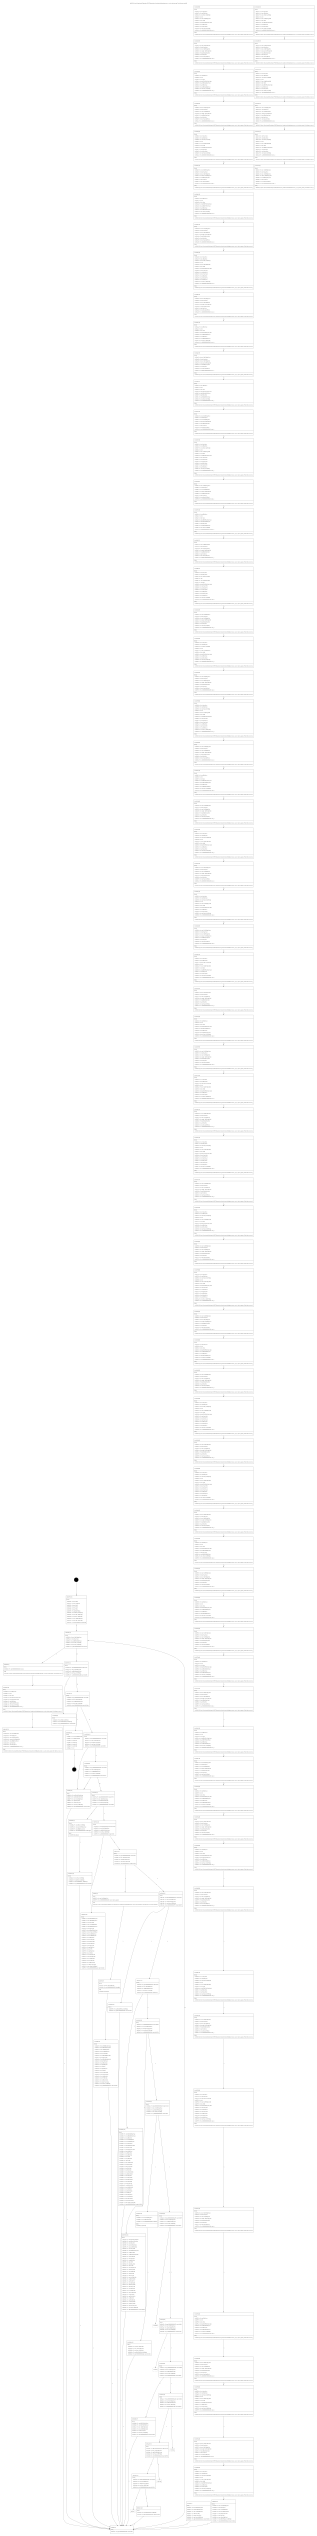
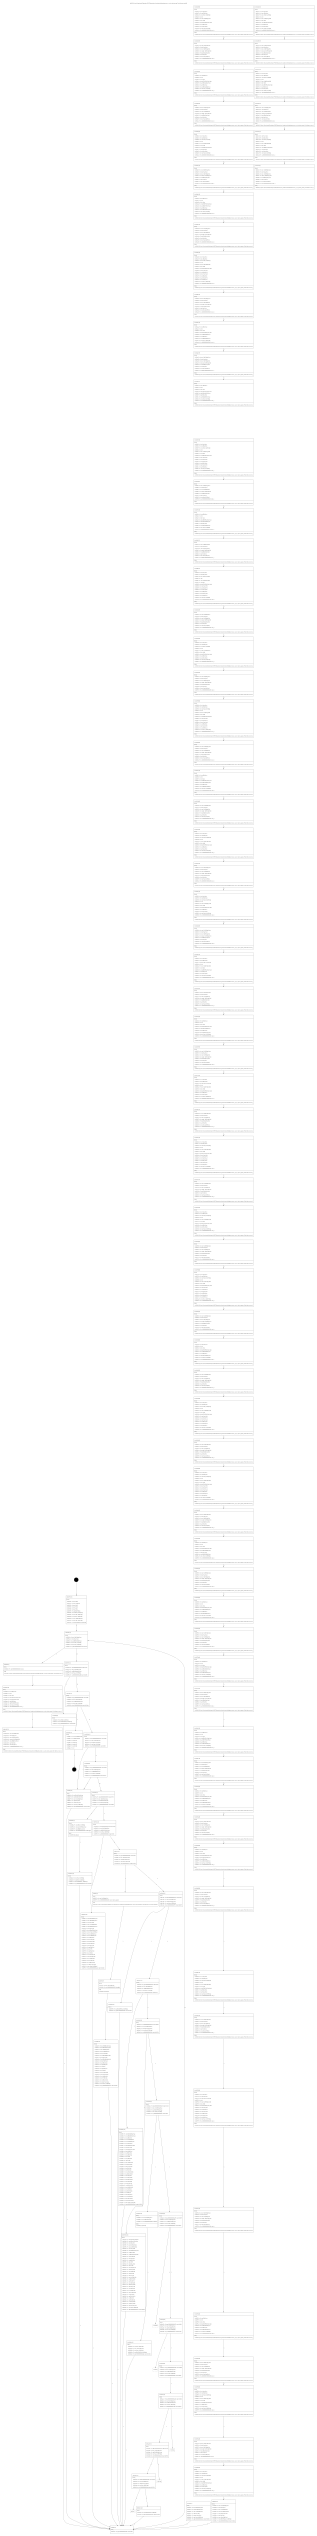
node "0x401f1d [35]": removed
node "0x401bb8 [27]": removed
